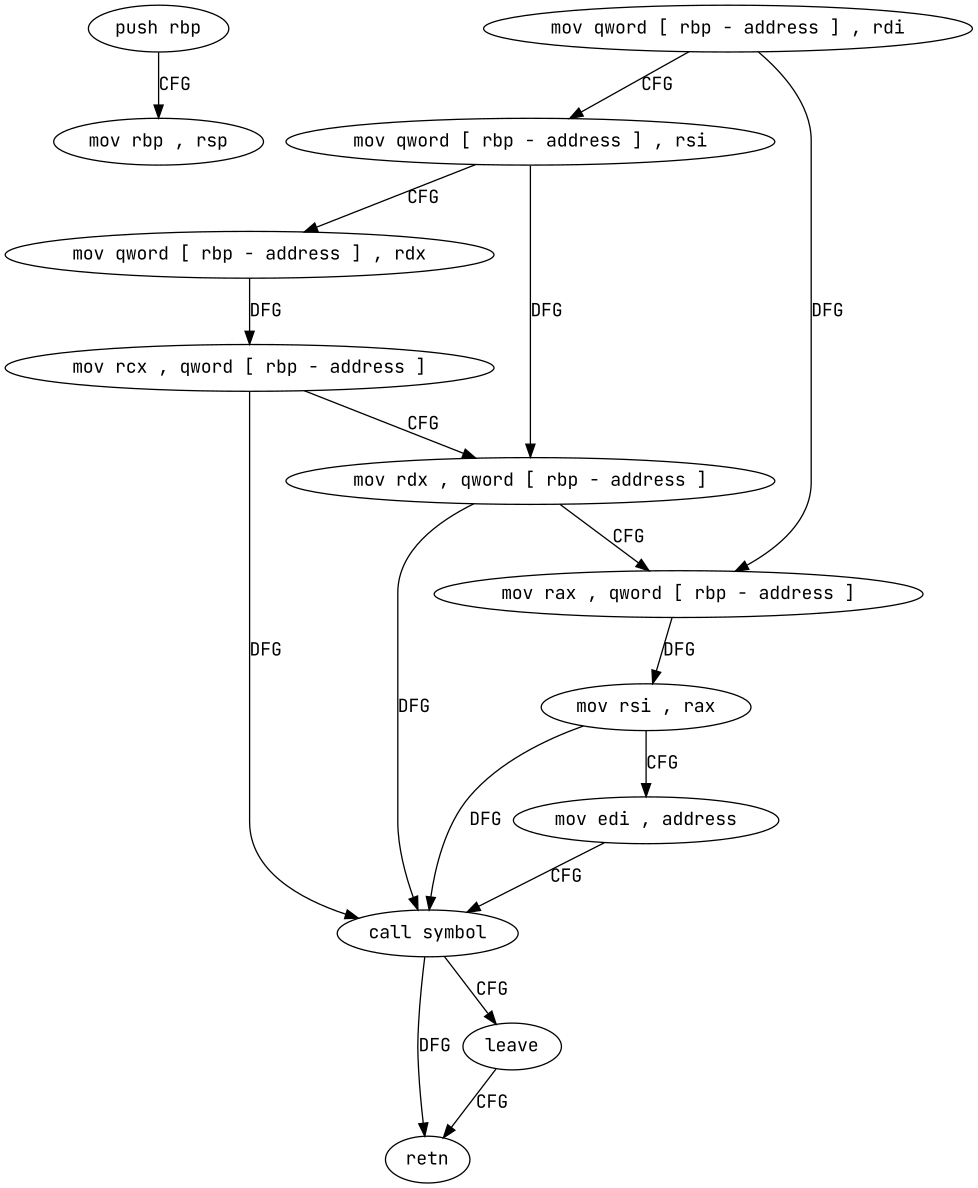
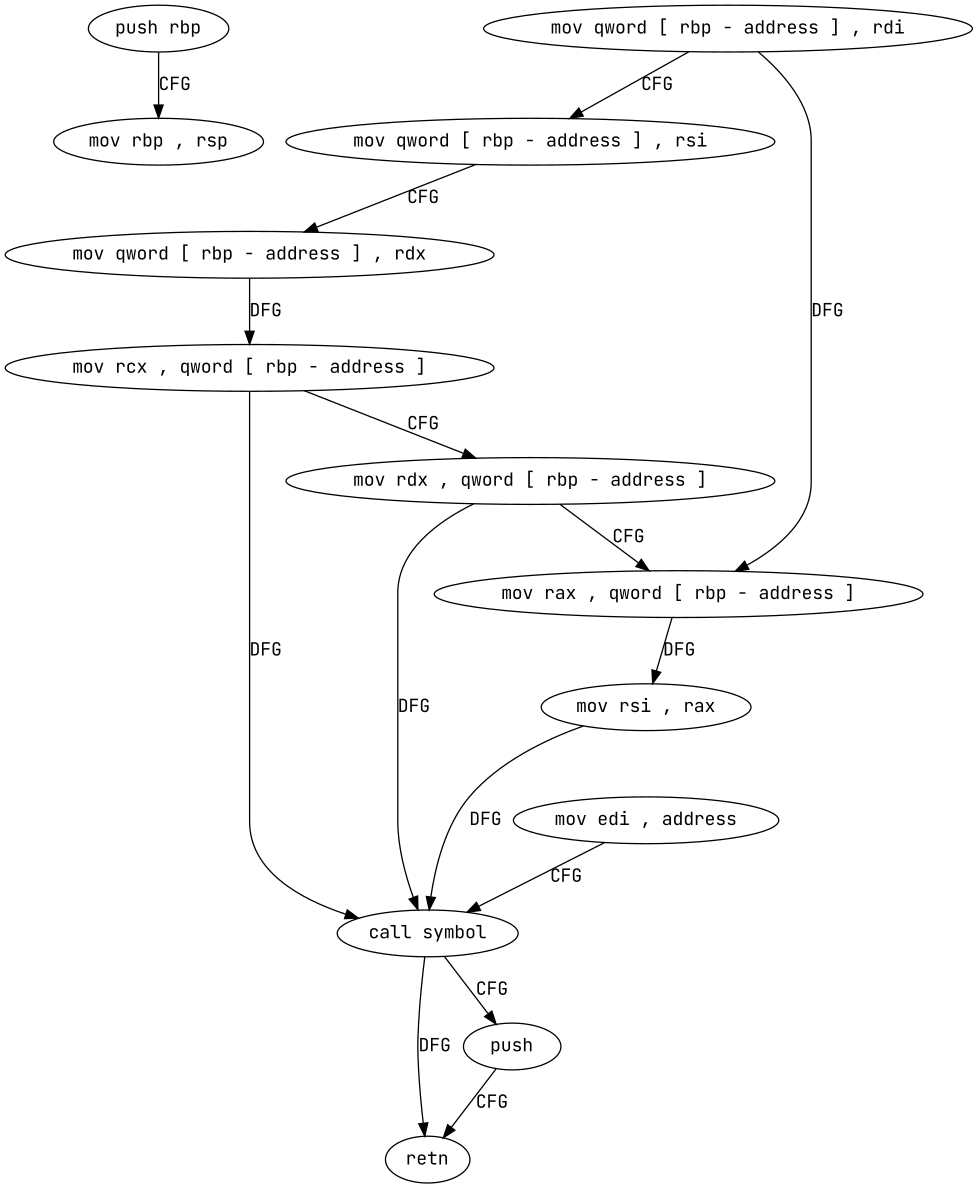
edge "mov qword [ rbp - address ] , rsi" -> "mov rdx , qword [ rbp - address ]": removed, label "DFG"
edge "mov rsi , rax" -> "mov edi , address": removed, label "CFG"
node "leave": label "leave" -> "push"
